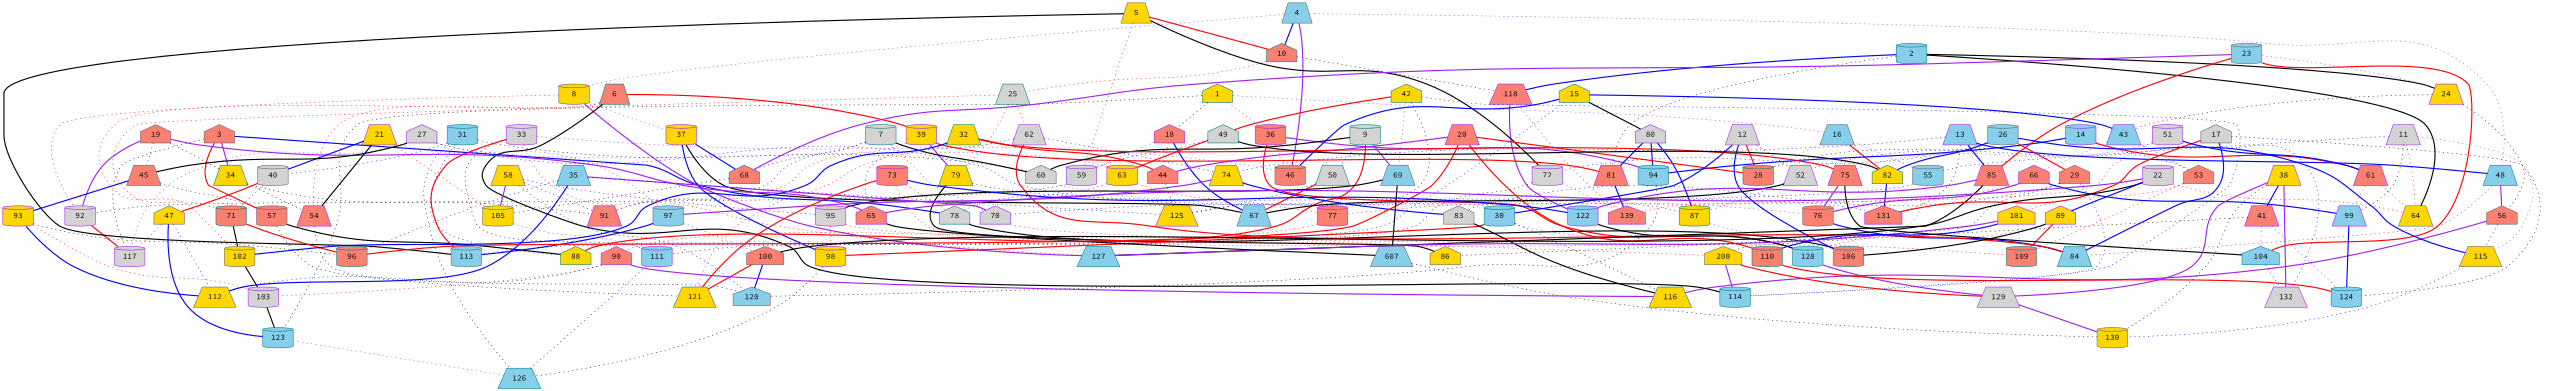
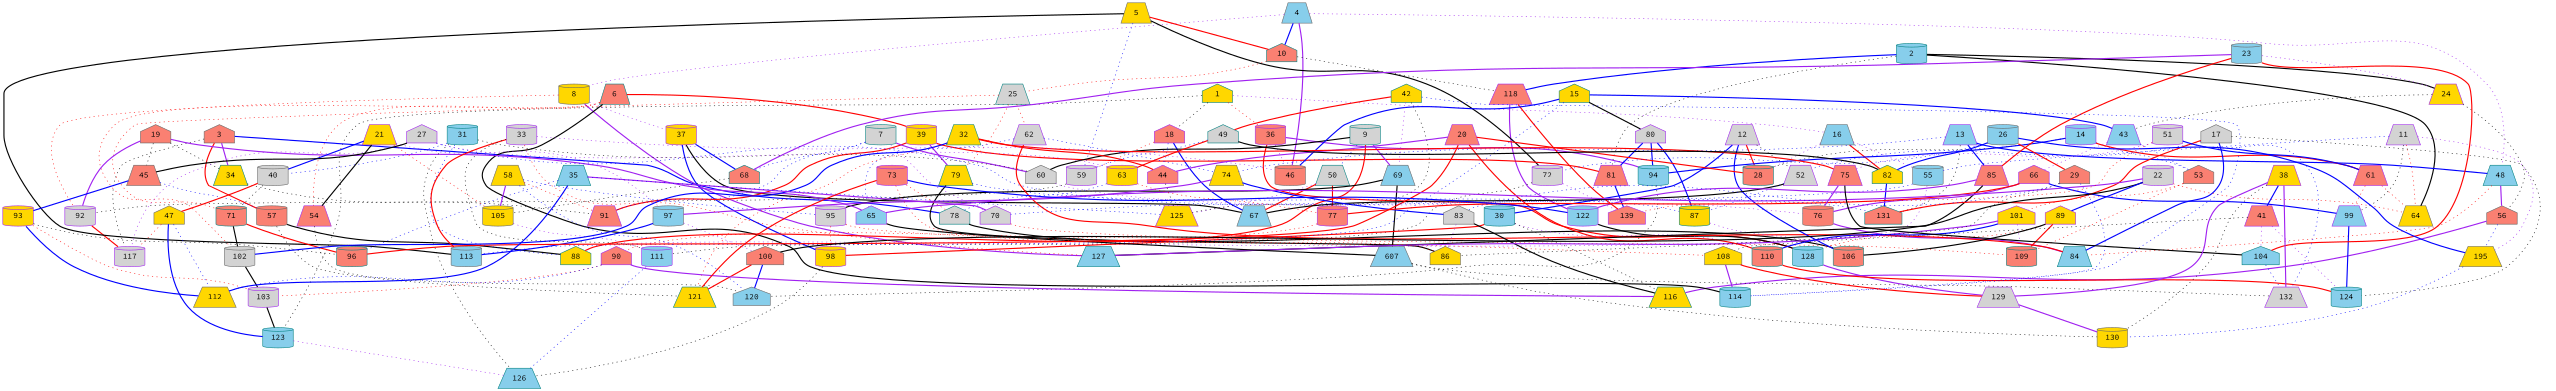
edge "5" -- "59": color red -> blue
edge "7" -- "60": color black -> purple
edge "118" -- "139": style dotted -> bold
edge "39" -- "91": style dotted -> bold
edge "58" -- "91": color blue -> red
edge "50" -- "77": style dotted -> bold
edge "34" -- "54": removed
edge "50" -- "125": color blue -> purple
edge "66" -- "77": style dotted -> bold
node "65": fillcolor salmon -> skyblue
node "131": color purple -> teal
edge "76" -- "84": color blue -> purple
node "102": fillcolor gold -> lightgrey
node "208": label "208" -> "108"
node "115": label "115" -> "195"
edge "607" -- "132": added
